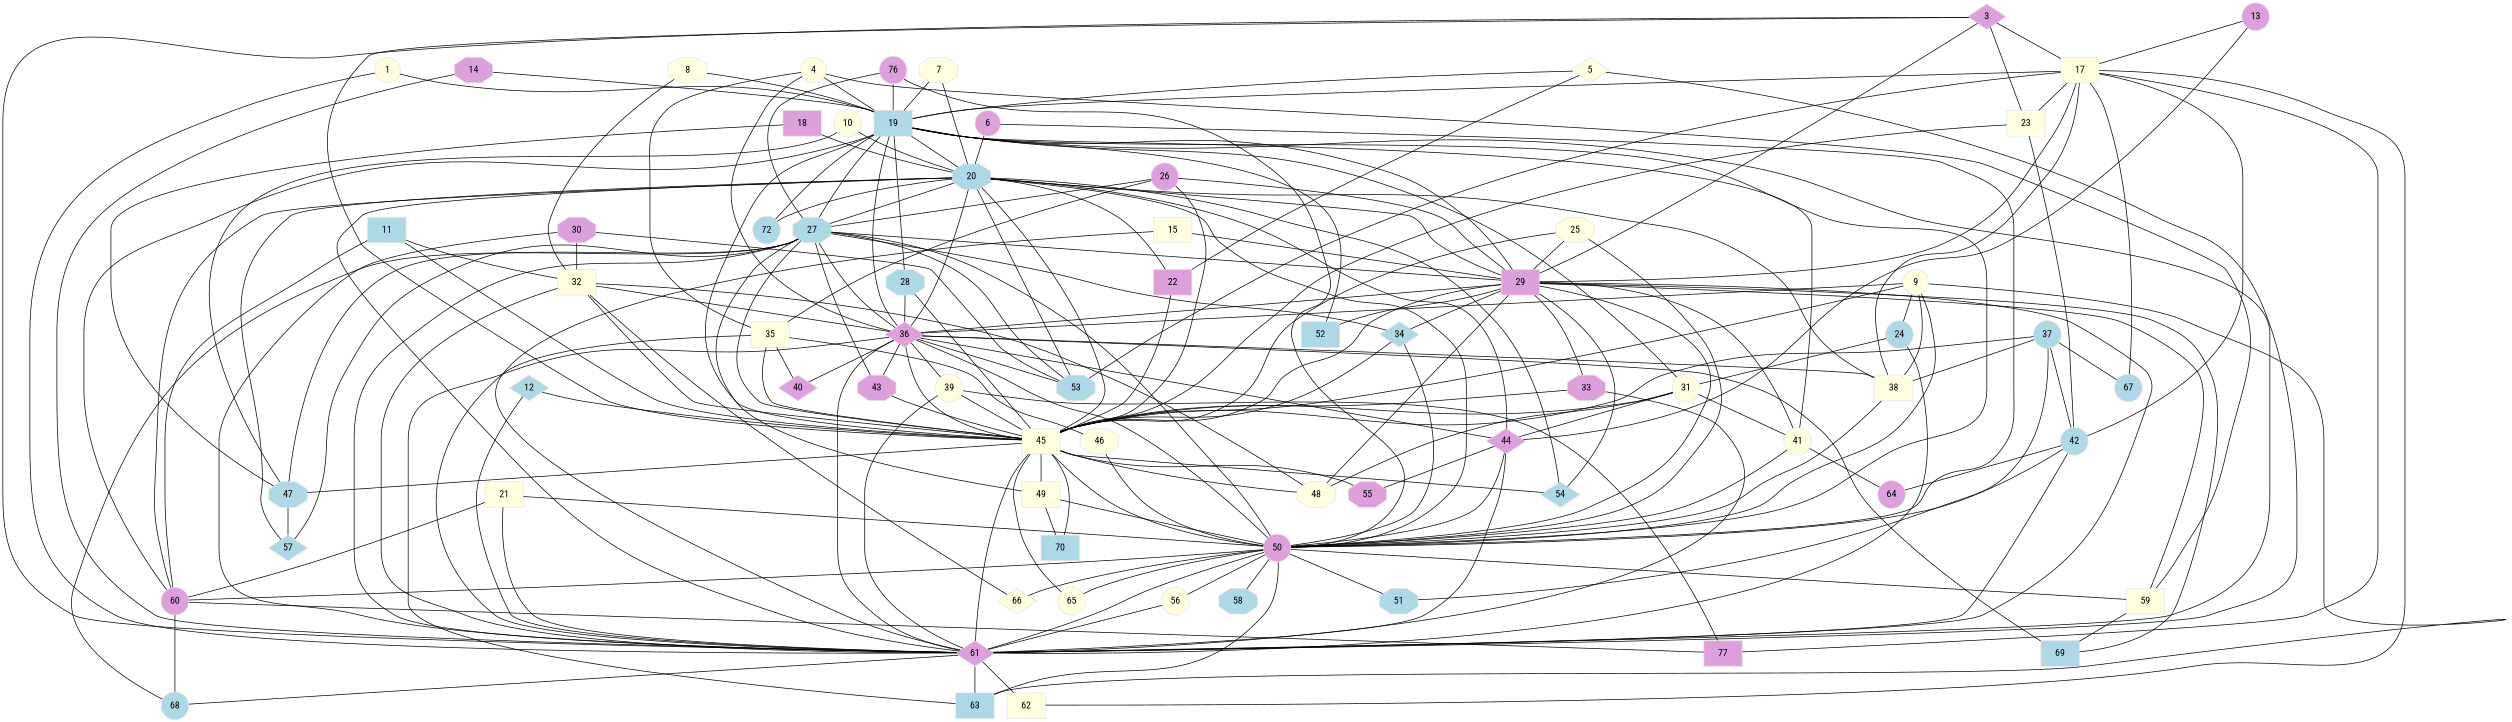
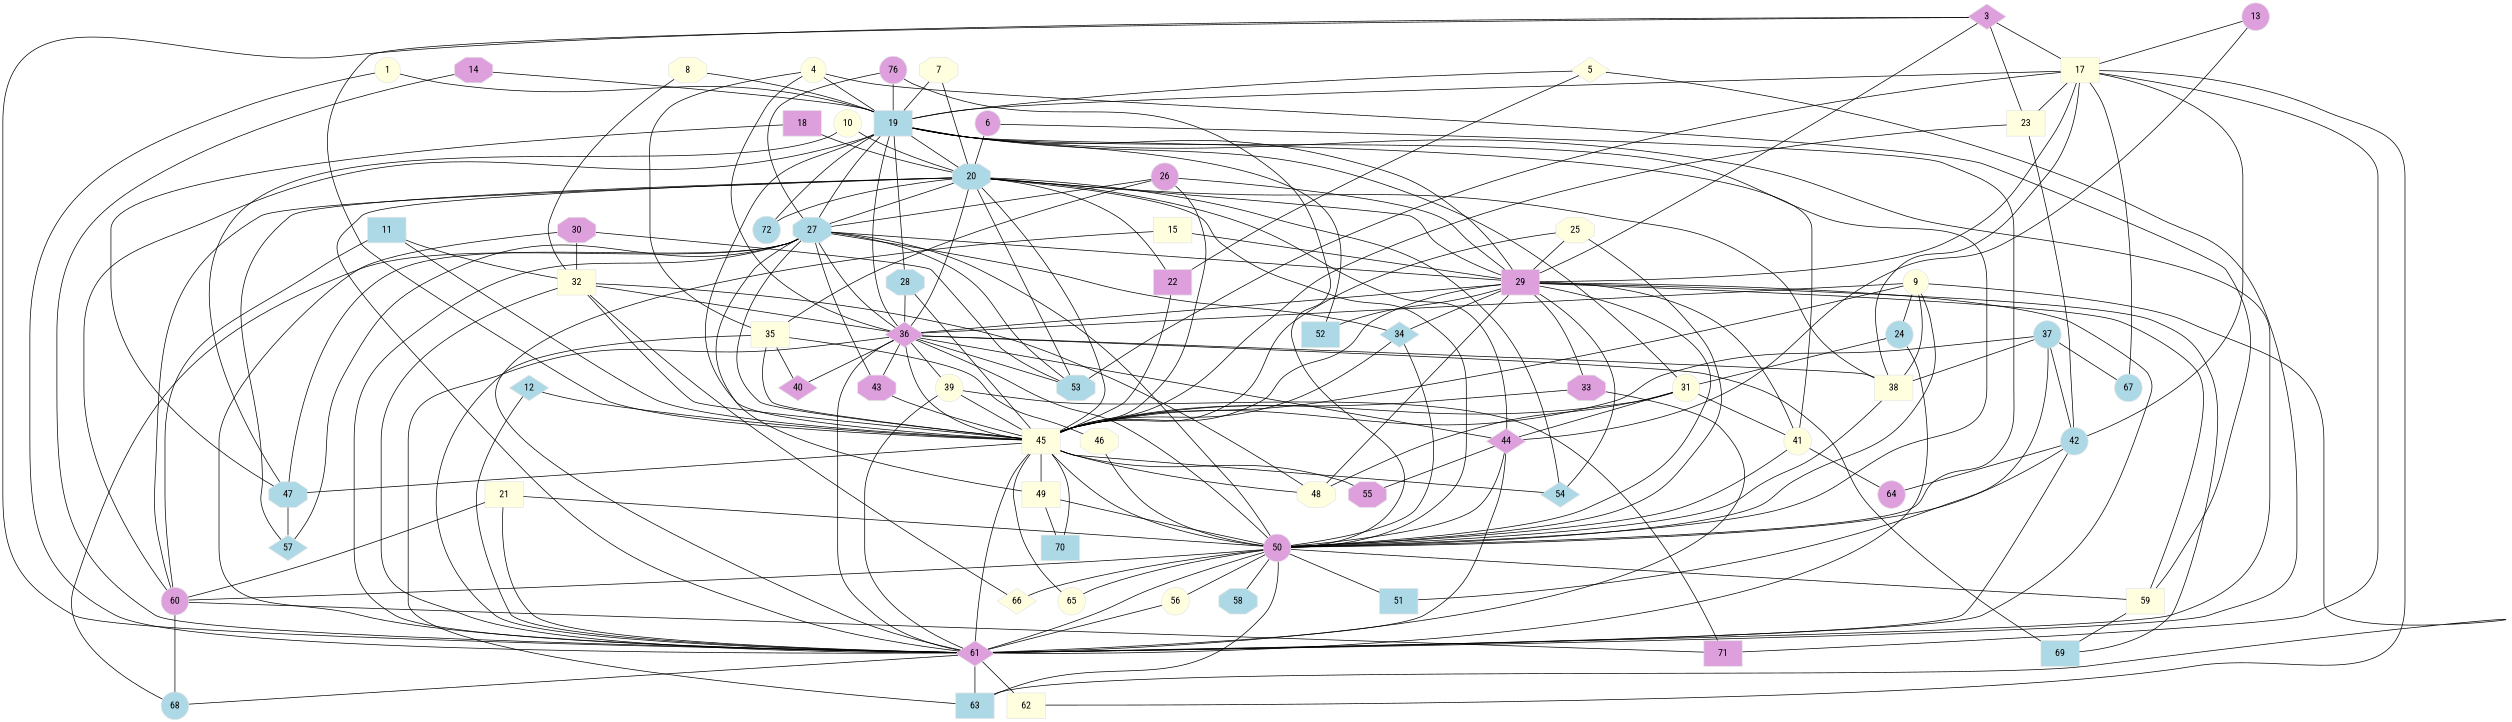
node "51": shape octagon -> box
node "77": label "77" -> "71"
